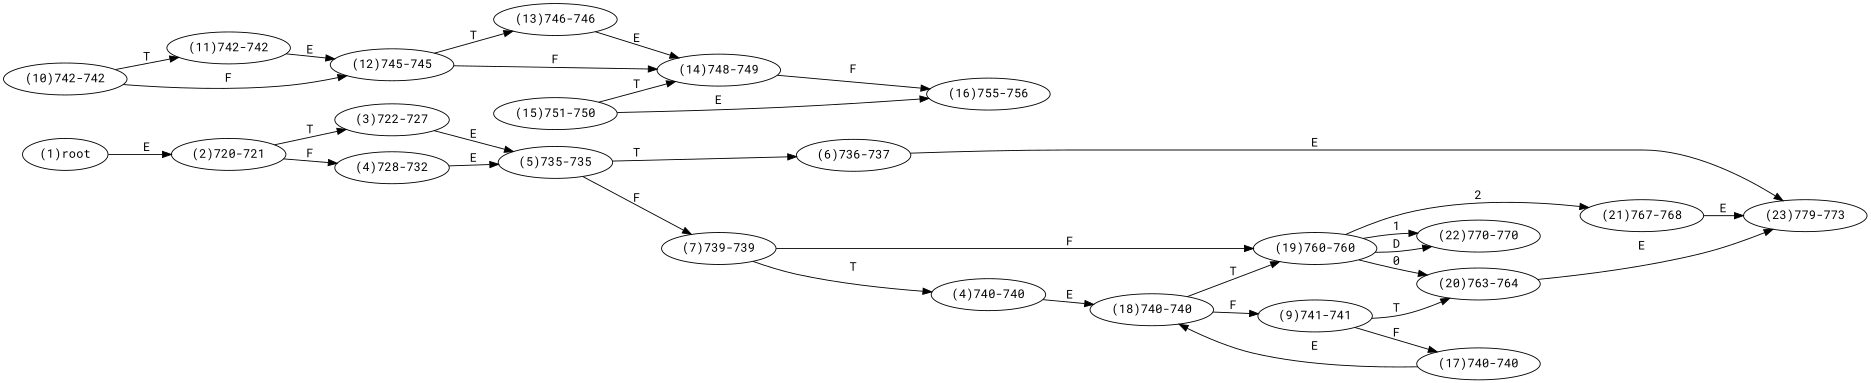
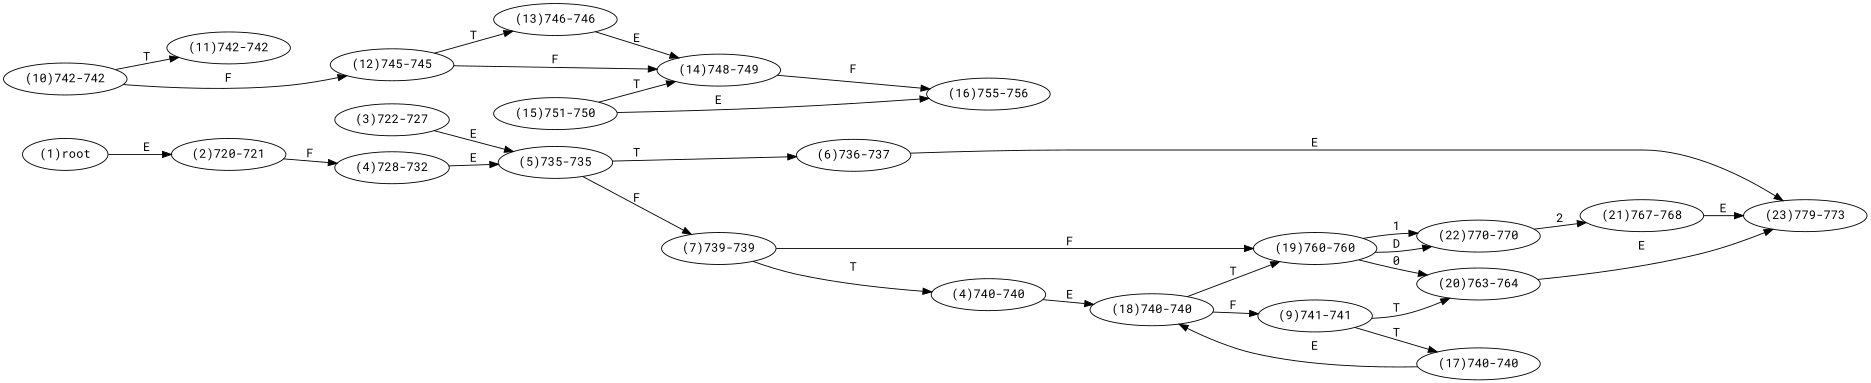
edge "(11)742-742" -> "(12)745-745": removed, label "E"
edge "(2)720-721" -> "(3)722-727": removed, label "T"
edge "(19)760-760" -> "(21)767-768": now "(22)770-770" -> "(21)767-768"
edge "(9)741-741" -> "(17)740-740": label "F" -> "T"
